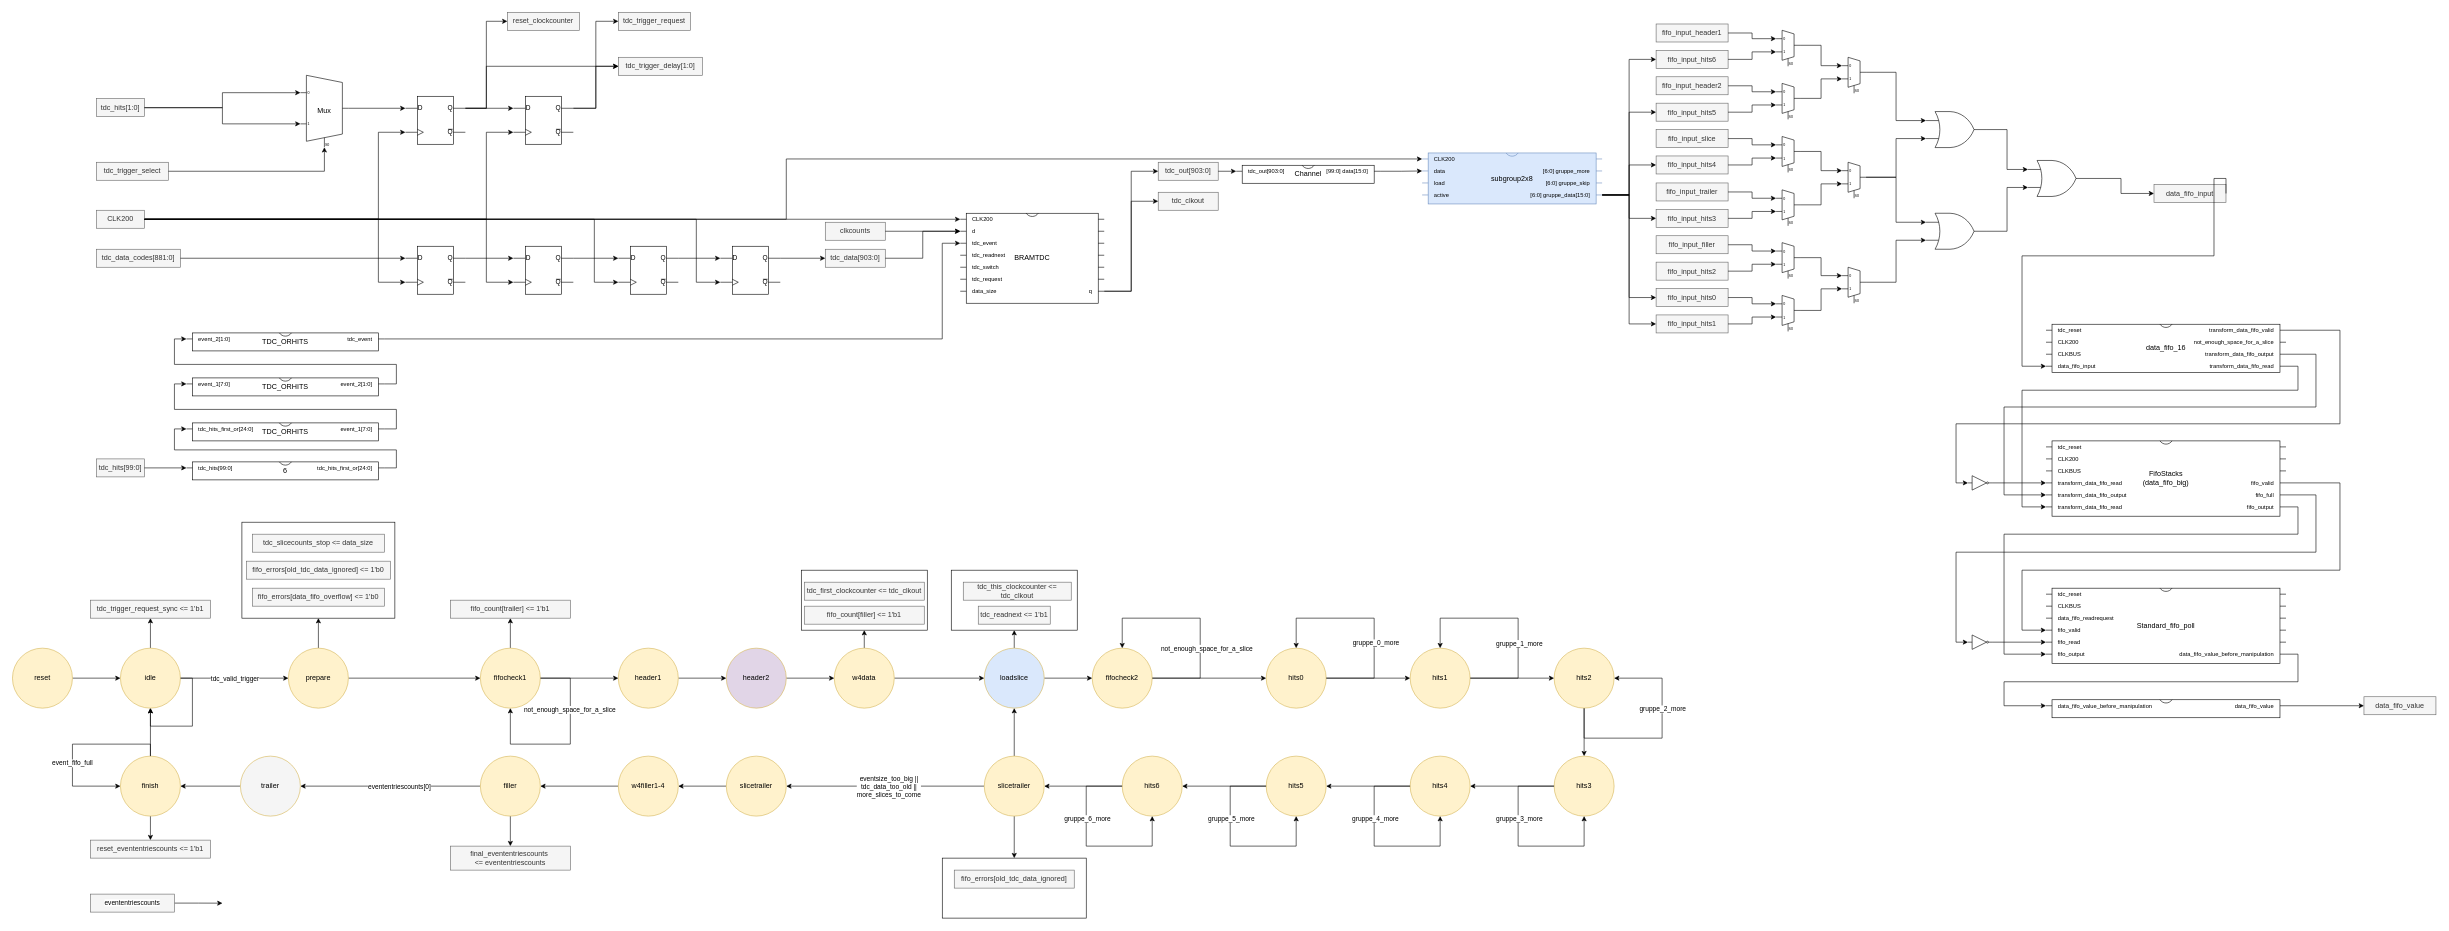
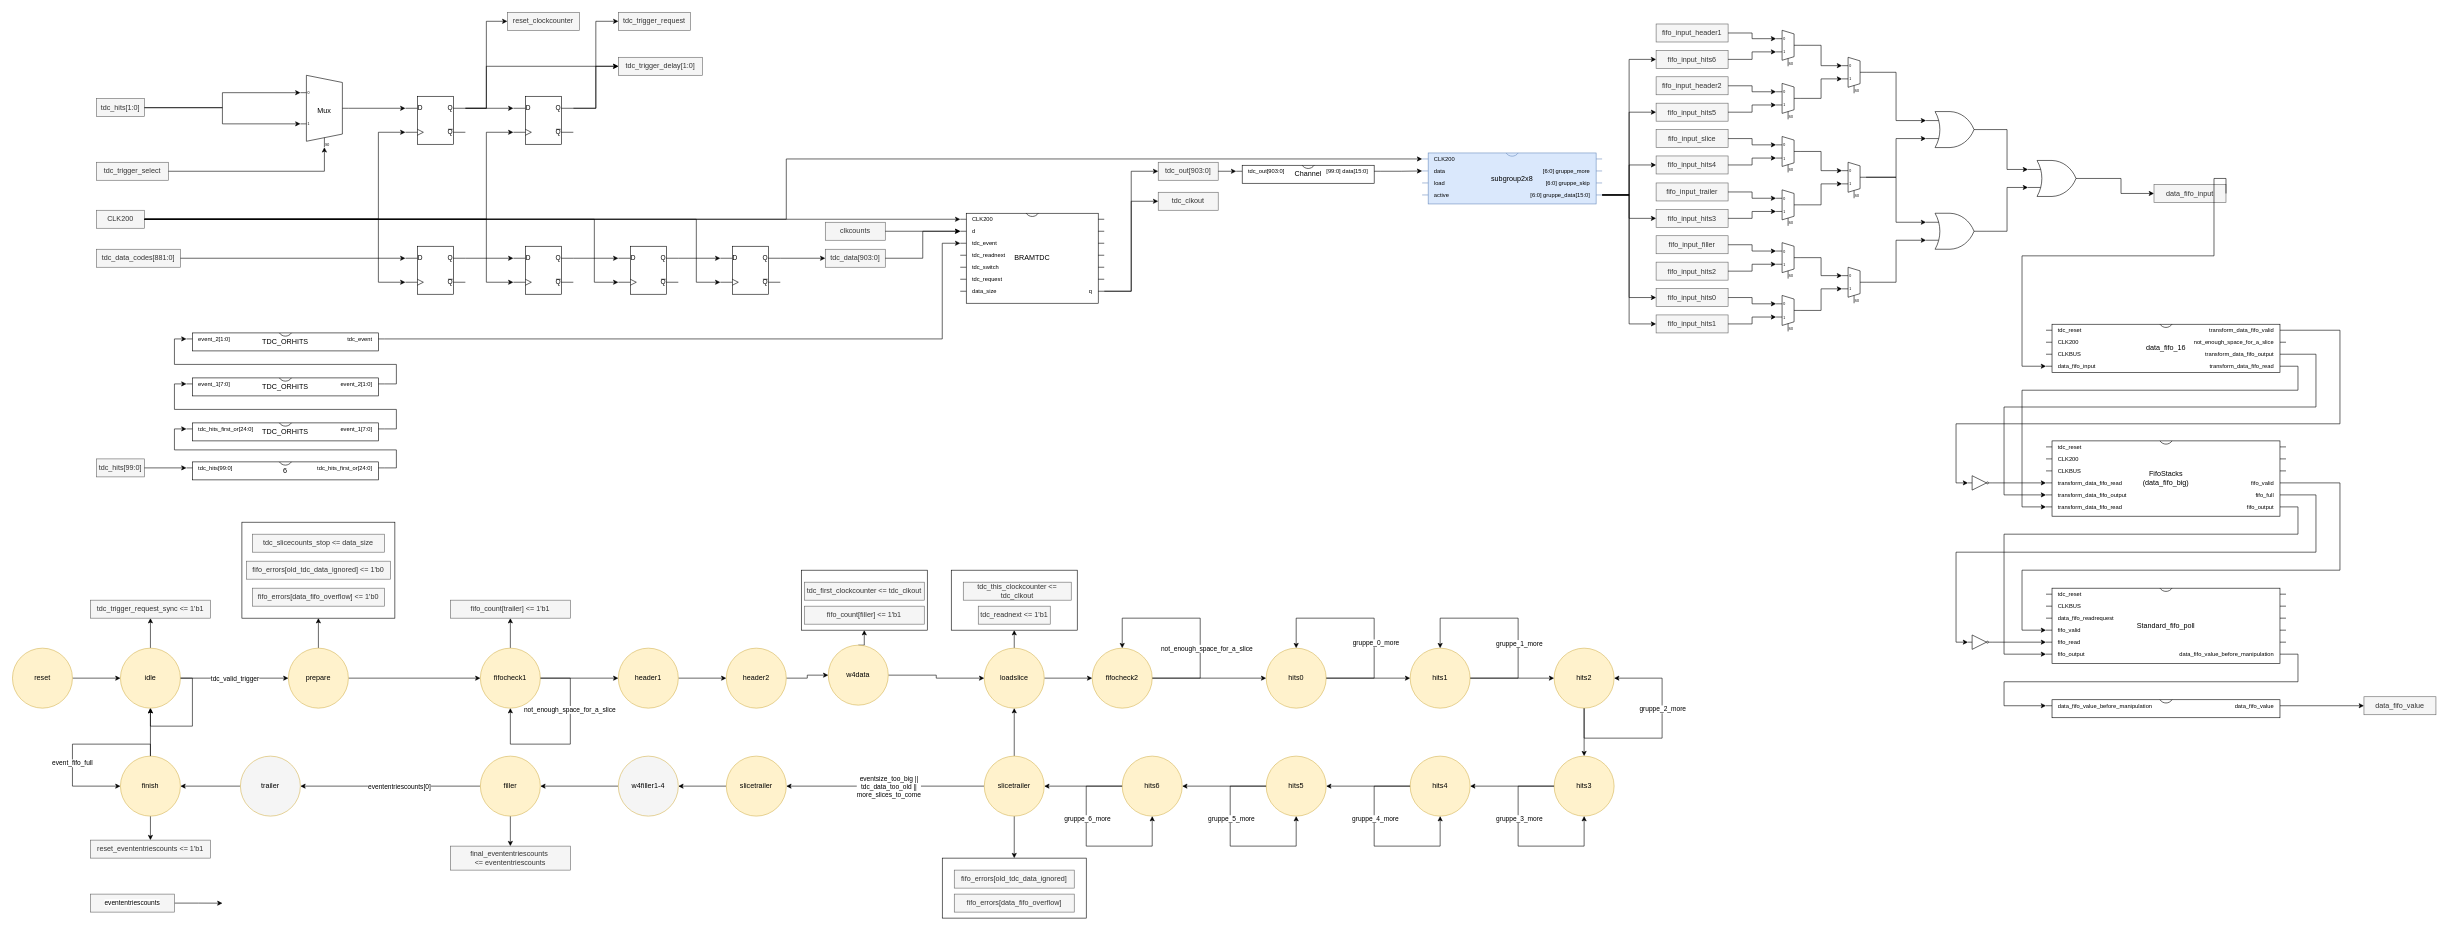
node "header2": fillcolor #e1d5e7 -> #fff2cc
node "w4data": moved (864, 678) -> (858, 675)
node "loadslice": fillcolor #dae8fc -> #fff2cc
node "w4filler1-4": fillcolor #fff2cc -> #f5f5f5
node "fifo_errors[data_fifo_overflow]": added
